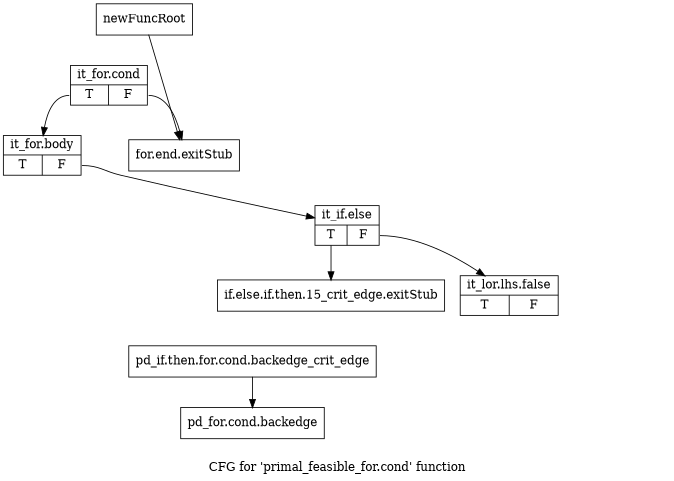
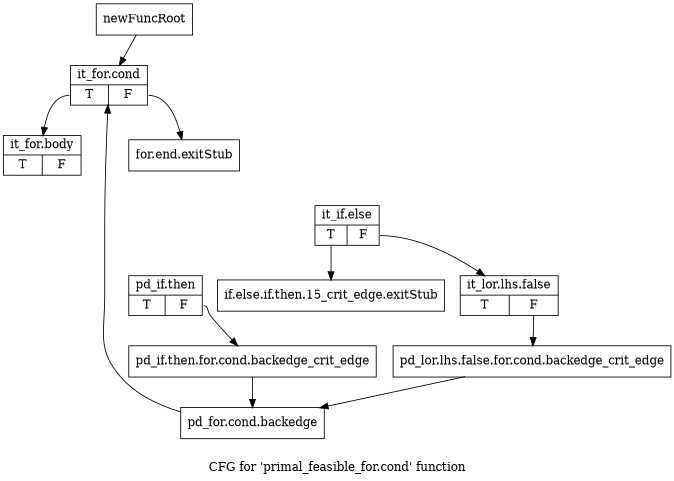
edge "newFuncRoot" -> "for.end.exitStub": now "newFuncRoot" -> "it_for.cond"
edge "it_for.body" -> "it_if.else": removed
edge "pd_for.cond.backedge" -> "it_for.cond": added
node "pd_if.then": added
node "pd_lor.lhs.false.for.cond.backedge_crit_edge": added
